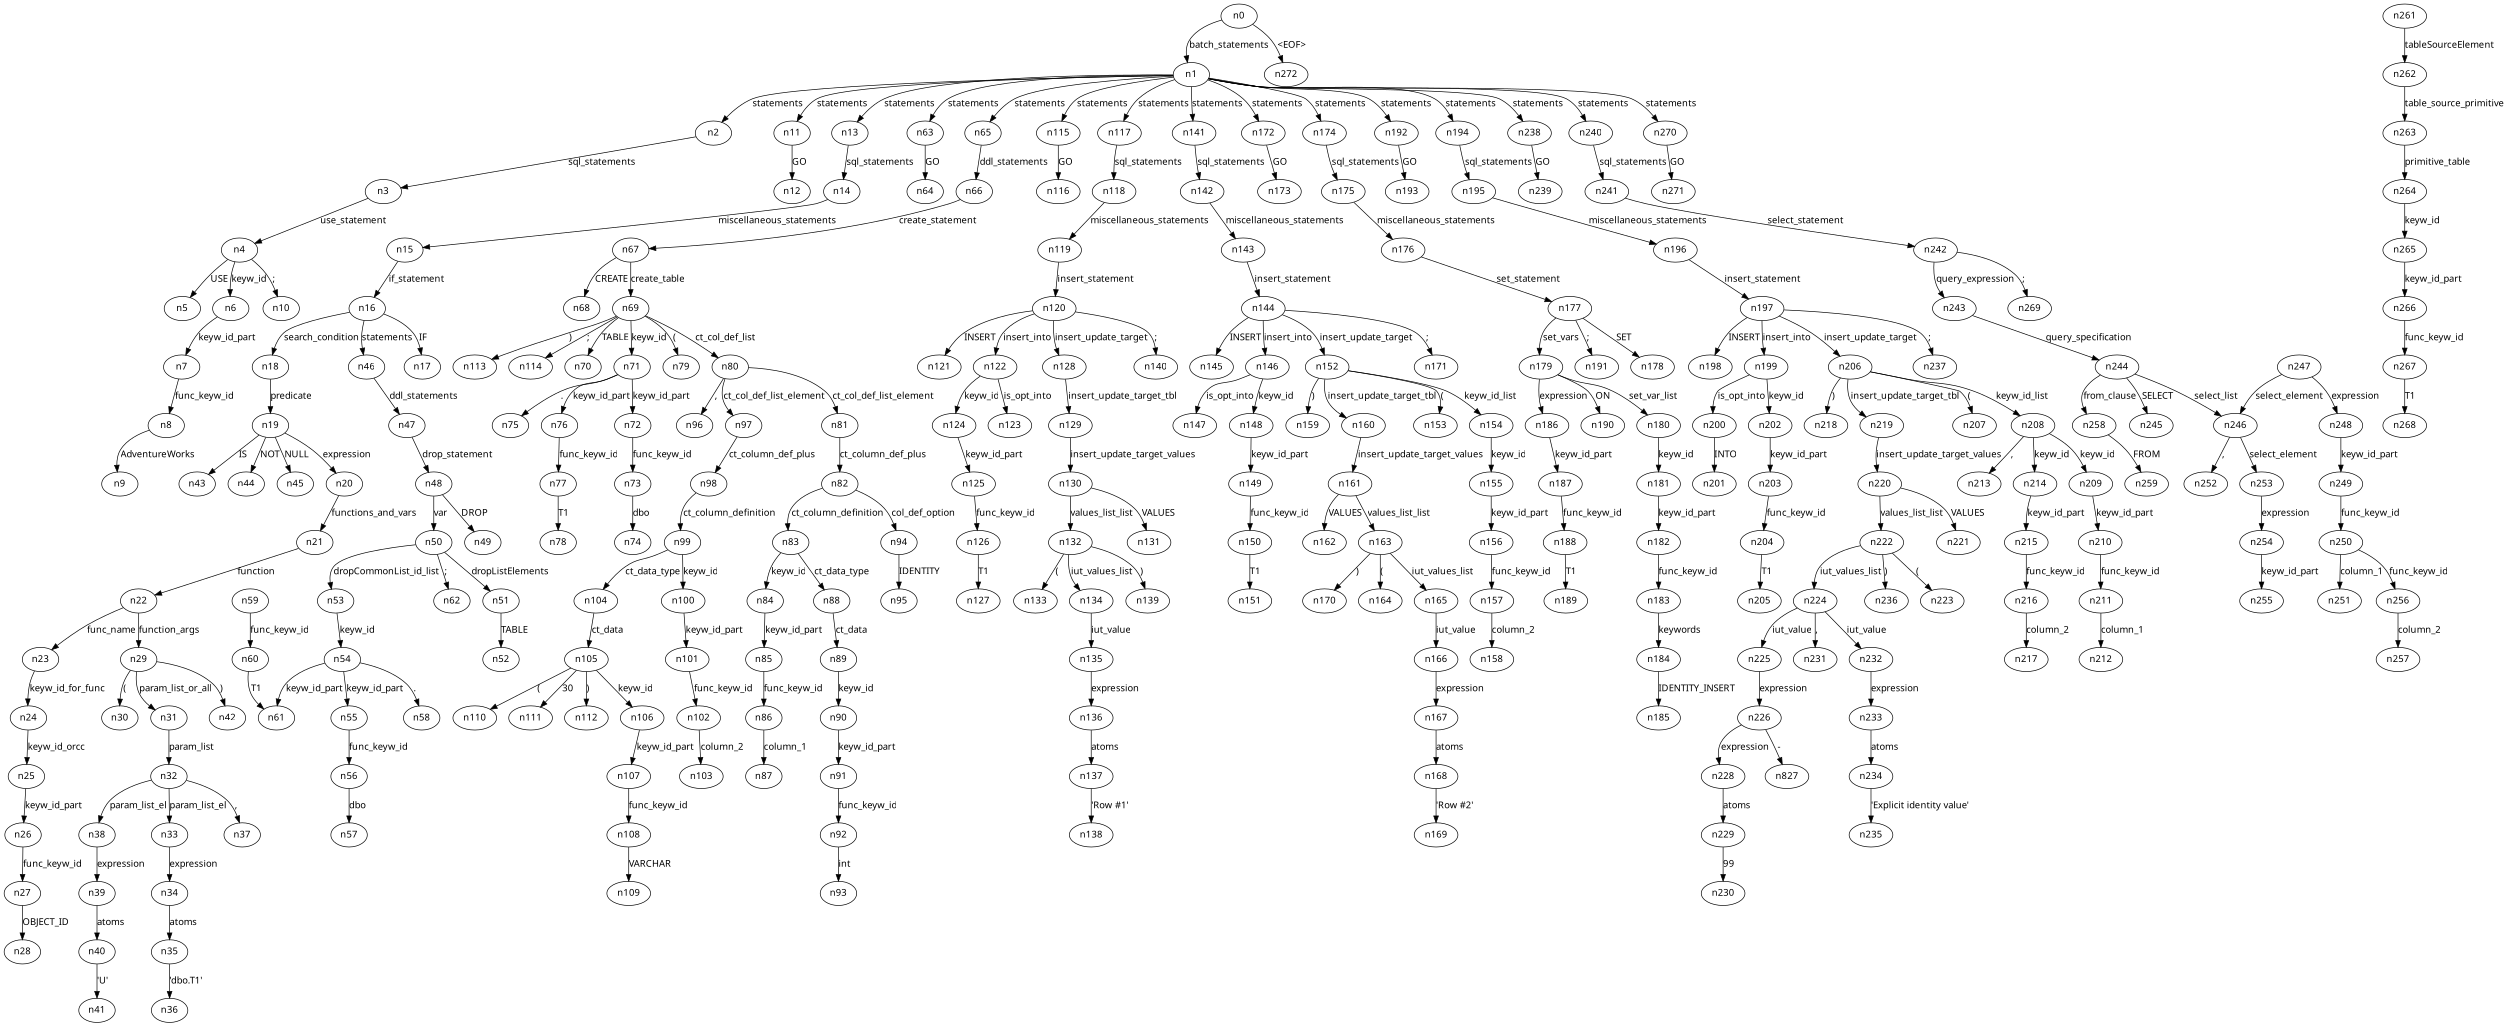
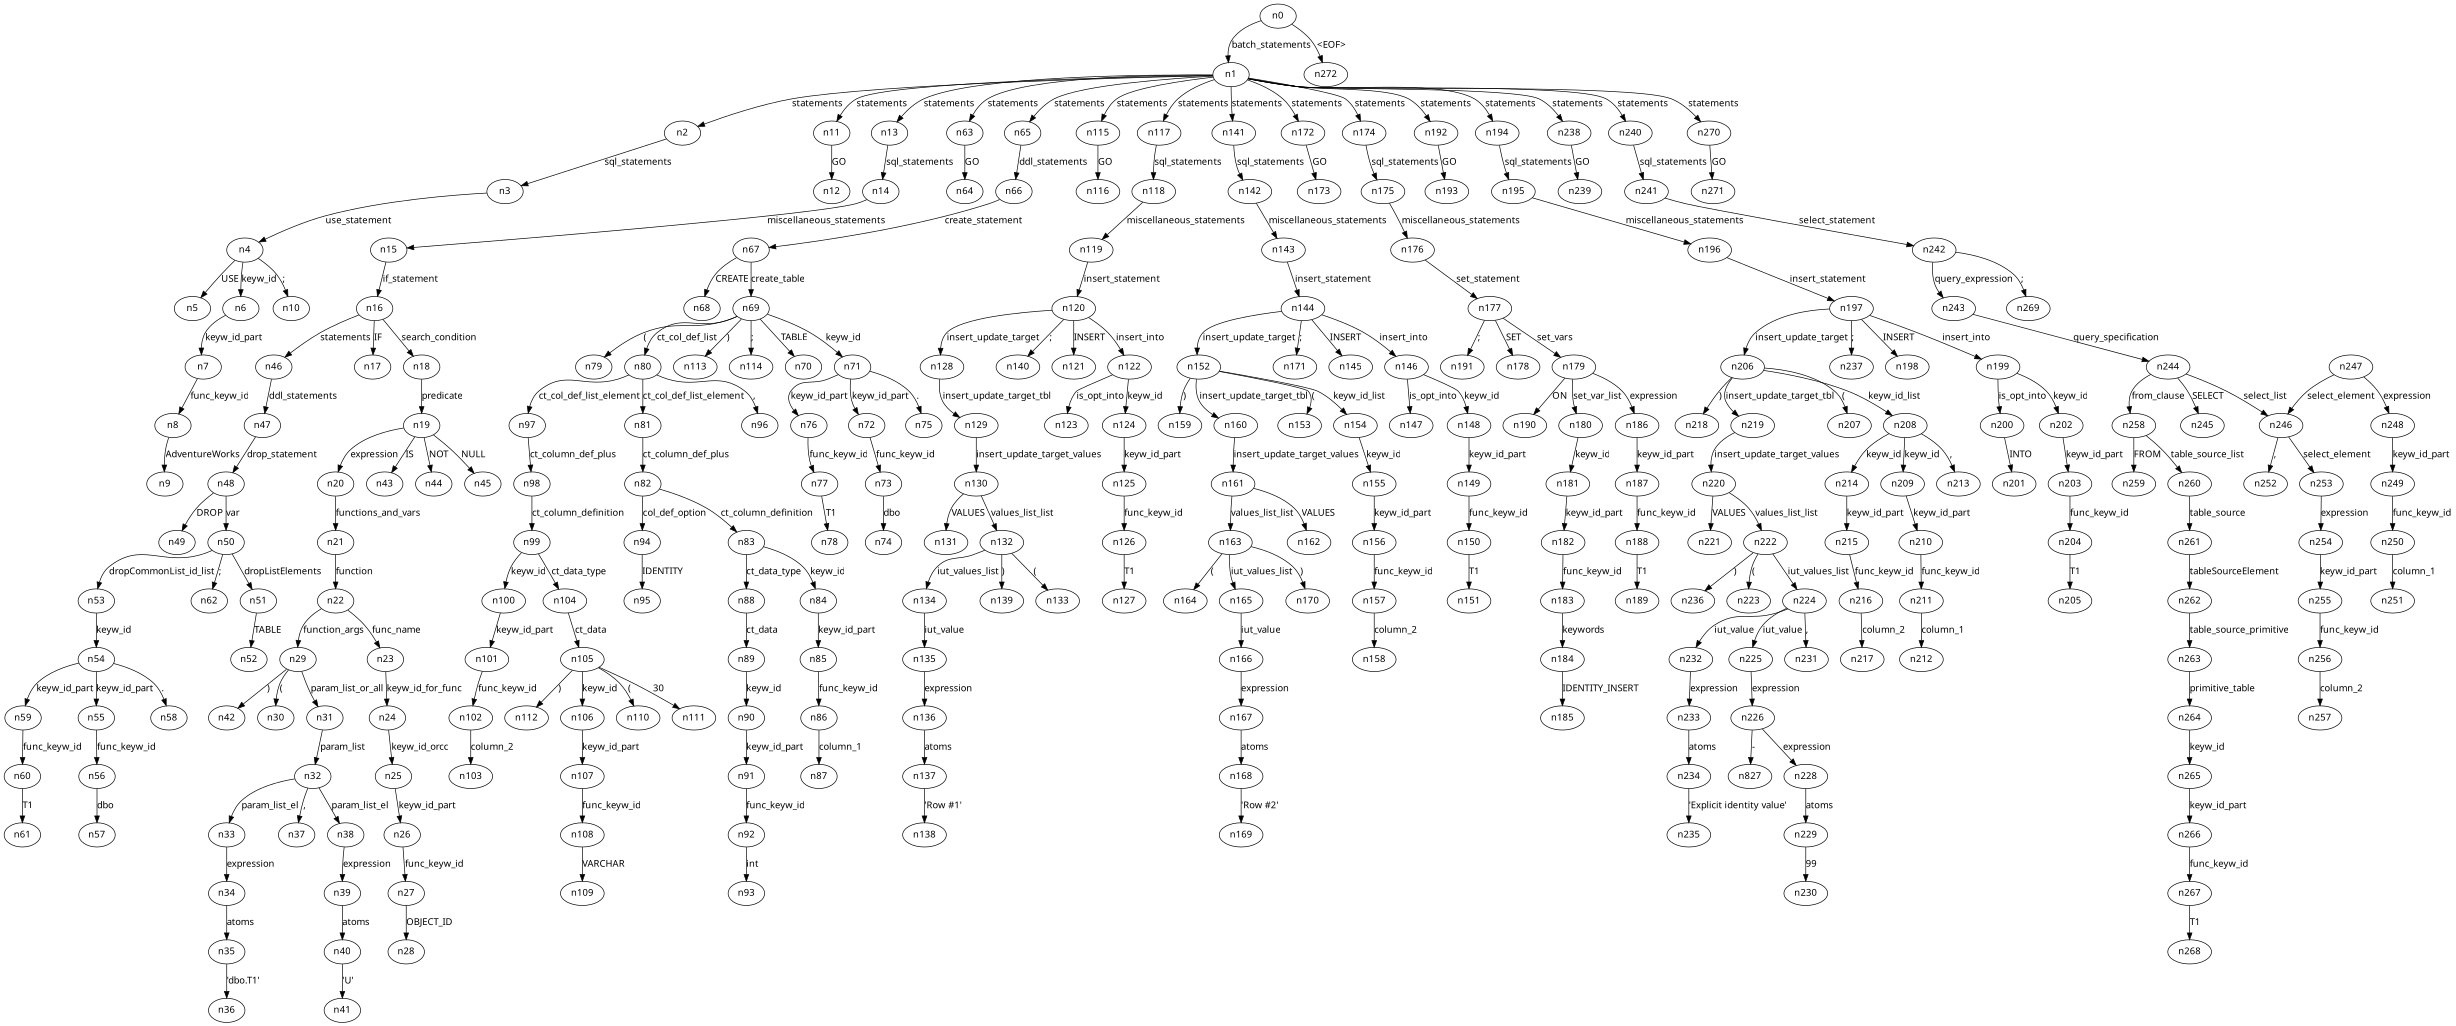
node "n260": added
edge "n250" -> "n256": now "n255" -> "n256"
edge "n54" -> "n61": now "n54" -> "n59"
